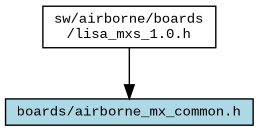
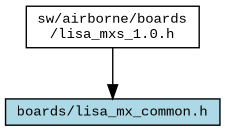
node "boards/airborne_mx_common.h": label "boards/airborne_mx_common.h" -> "boards/lisa_mx_common.h"
